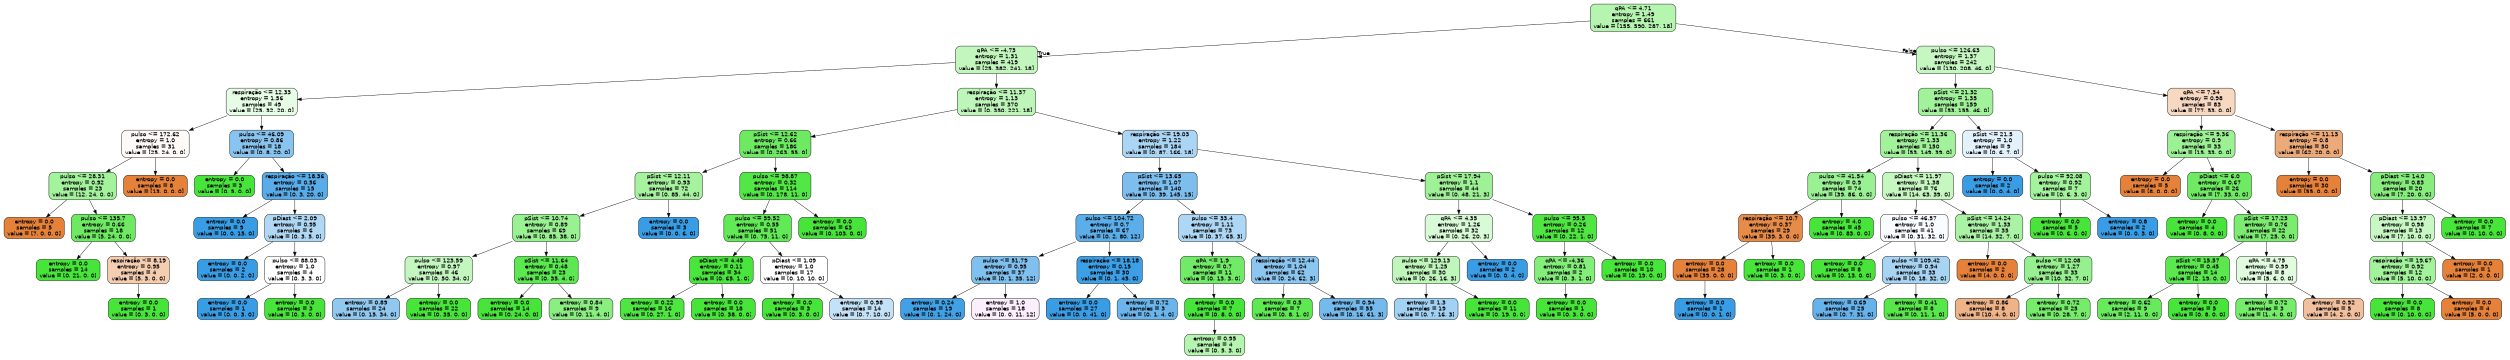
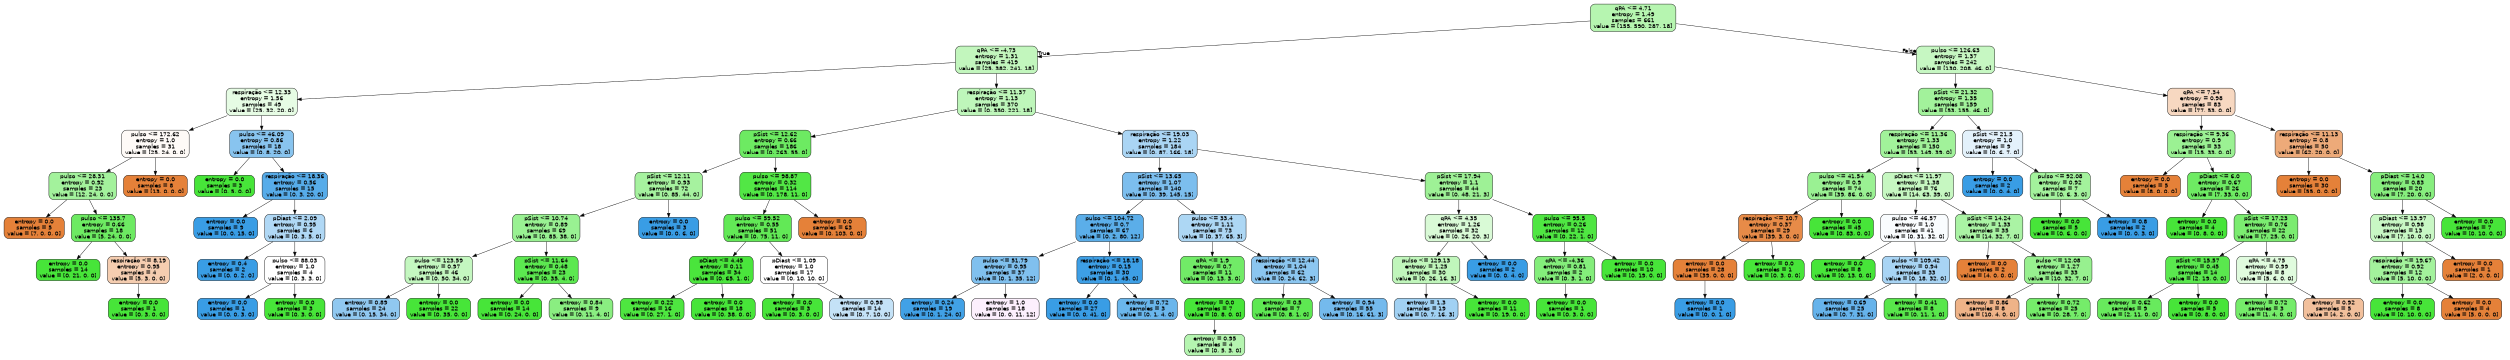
node "entropy = 0.0 samples = 63 value = [0, 103, 0, 0]": fillcolor #47e539 -> #e58139
node "entropy = 4.0 samples = 45 value = [0, 83, 0, 0]": label "entropy = 4.0 samples = 45 value = [0, 83, 0, 0]" -> "entropy = 0.0 samples = 45 value = [0, 83, 0, 0]"
node "entropy = 0.0 samples = 2 value = [0, 0, 2, 0]": label "entropy = 0.0 samples = 2 value = [0, 0, 2, 0]" -> "entropy = 0.4 samples = 2 value = [0, 0, 2, 0]"
edge "qPA <= 1.9 entropy = 0.7 samples = 11 value = [0, 13, 3, 0]" -> "entropy = 0.0 samples = 7 value = [0, 8, 0, 0]": removed
